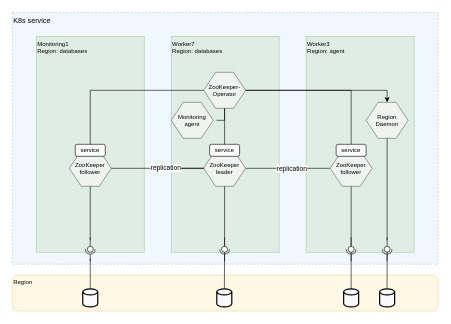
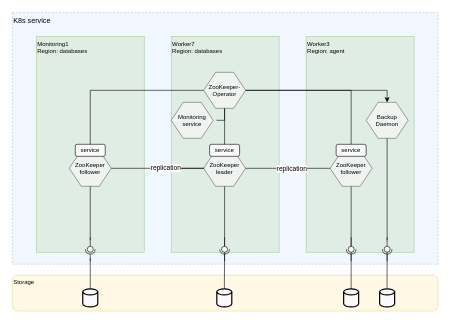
node "Monitoring agent": label "Monitoring agent" -> "Monitoring service"
node "Region Daemon": label "Region Daemon" -> "Backup Daemon"
node "Region": label "Region" -> "Storage"
